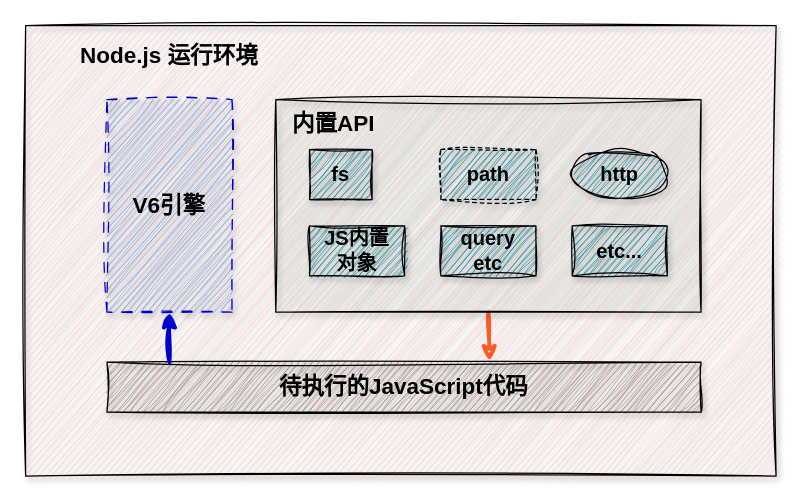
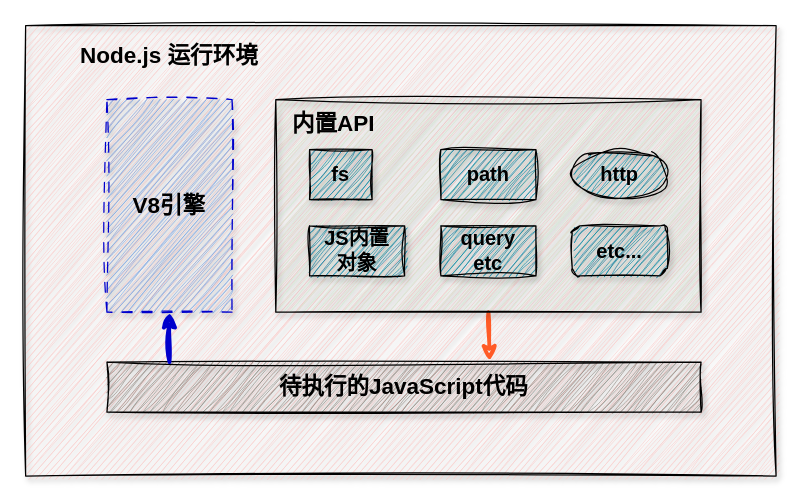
node "path": style dashed -> solid
node "V6引擎": label "V6引擎" -> "V8引擎"
node "etc...": shape rectangle -> rounded rectangle
